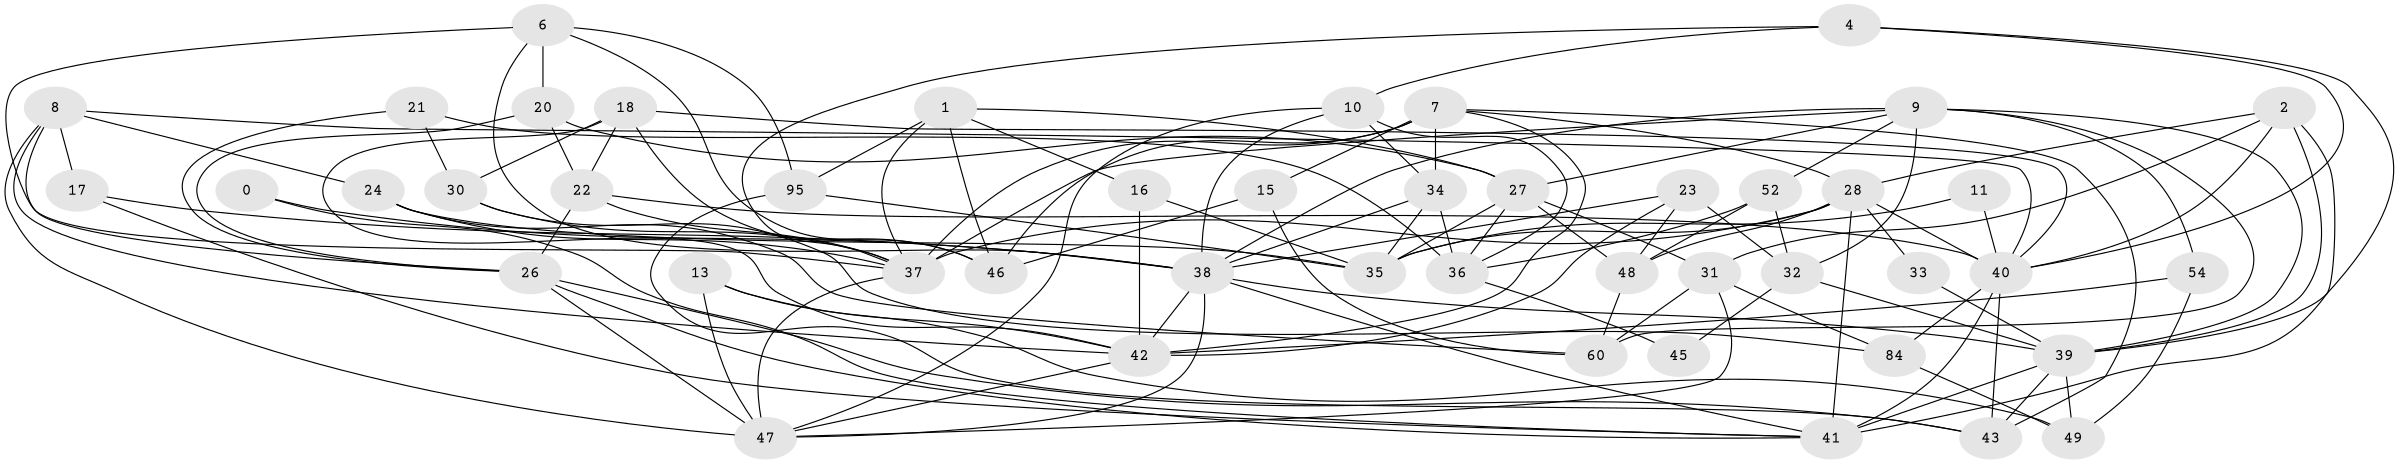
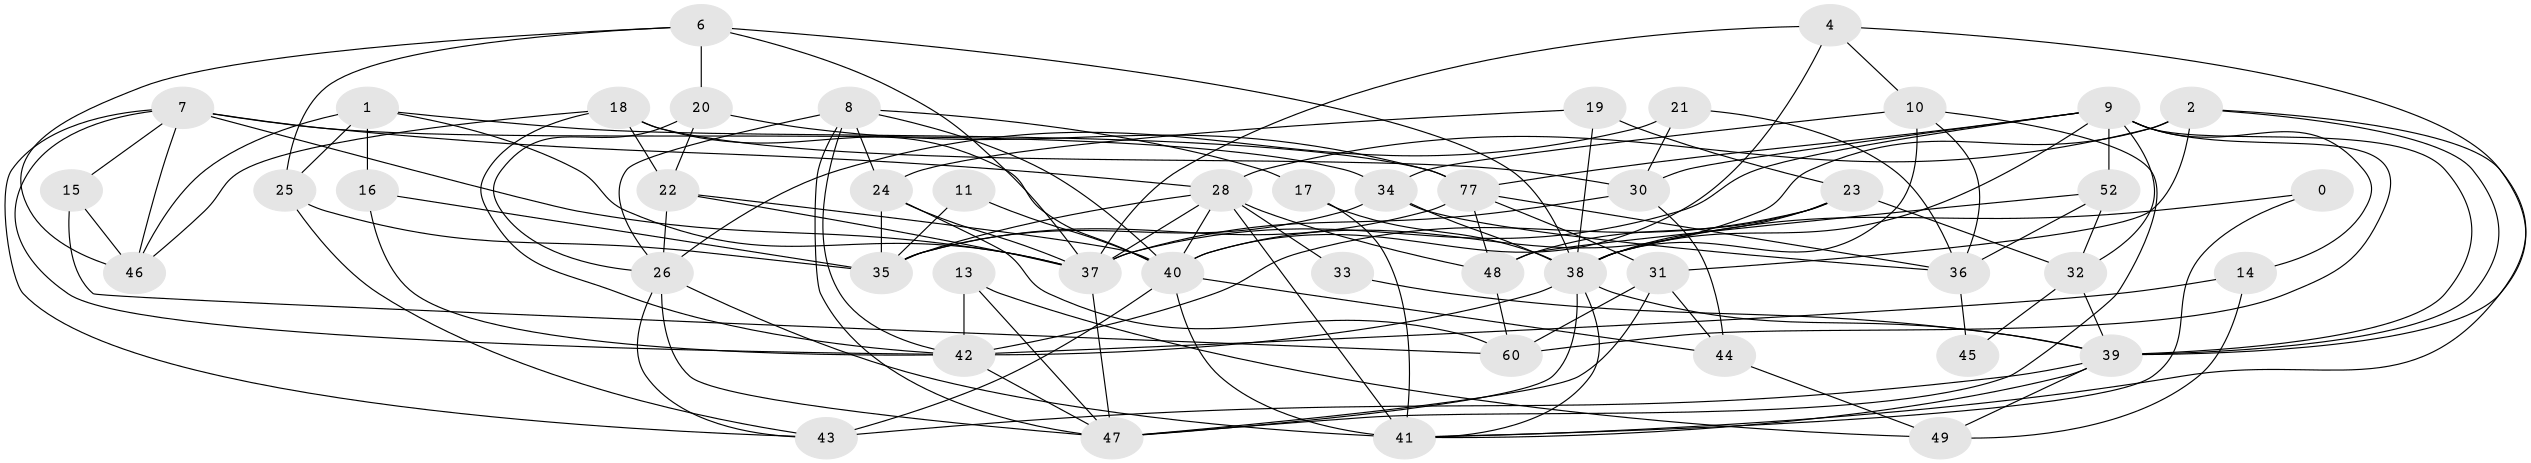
node "19": added
edge "9" -- "30": added
node "95": label "95" -> "25"
node "27": label "27" -> "77"
node "54": label "54" -> "14"
node "84": label "84" -> "44"
